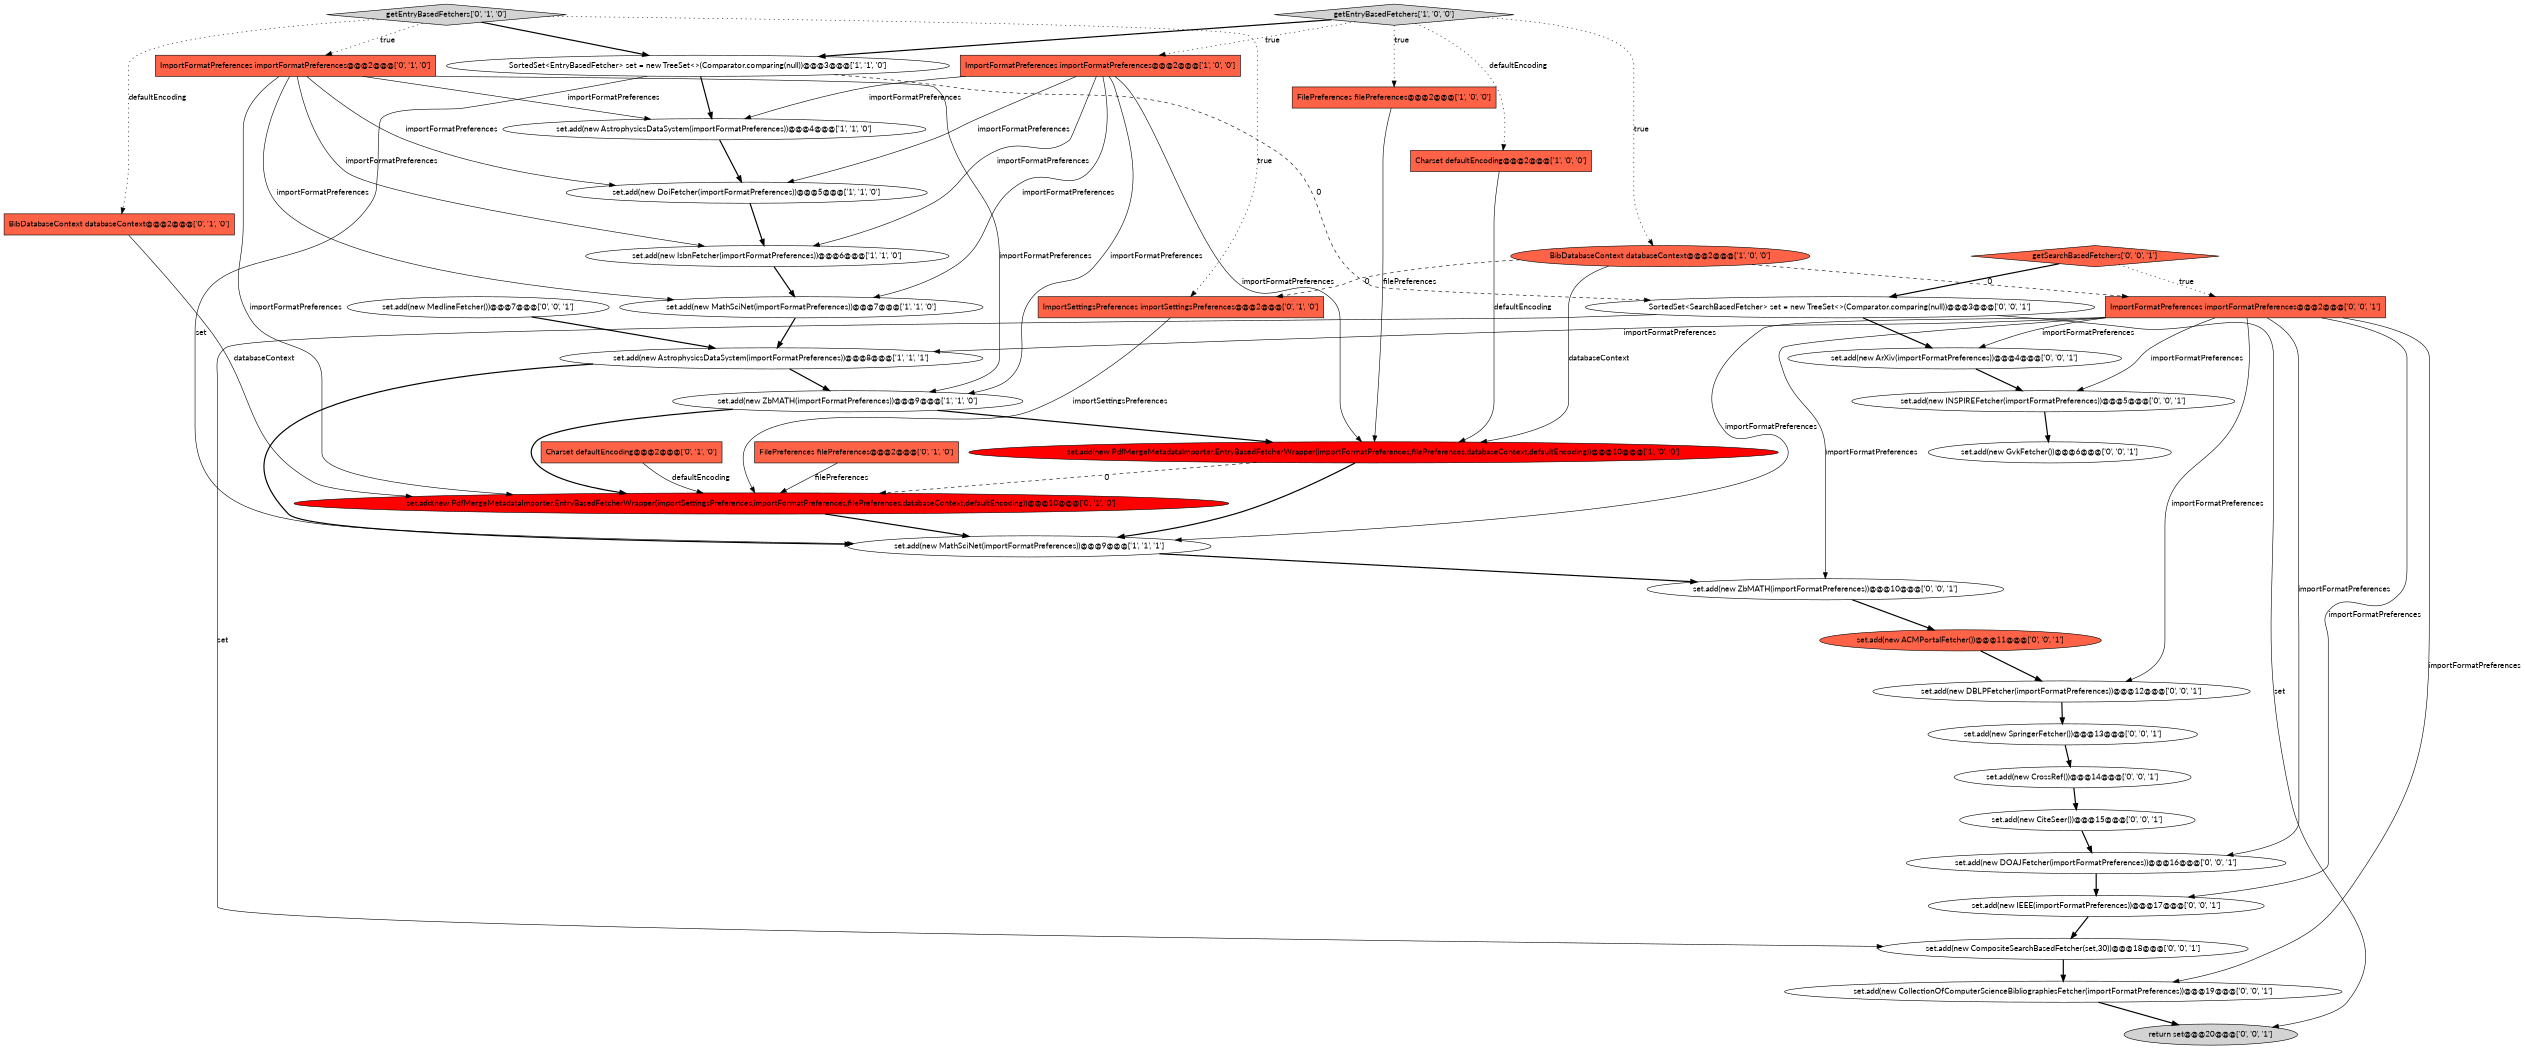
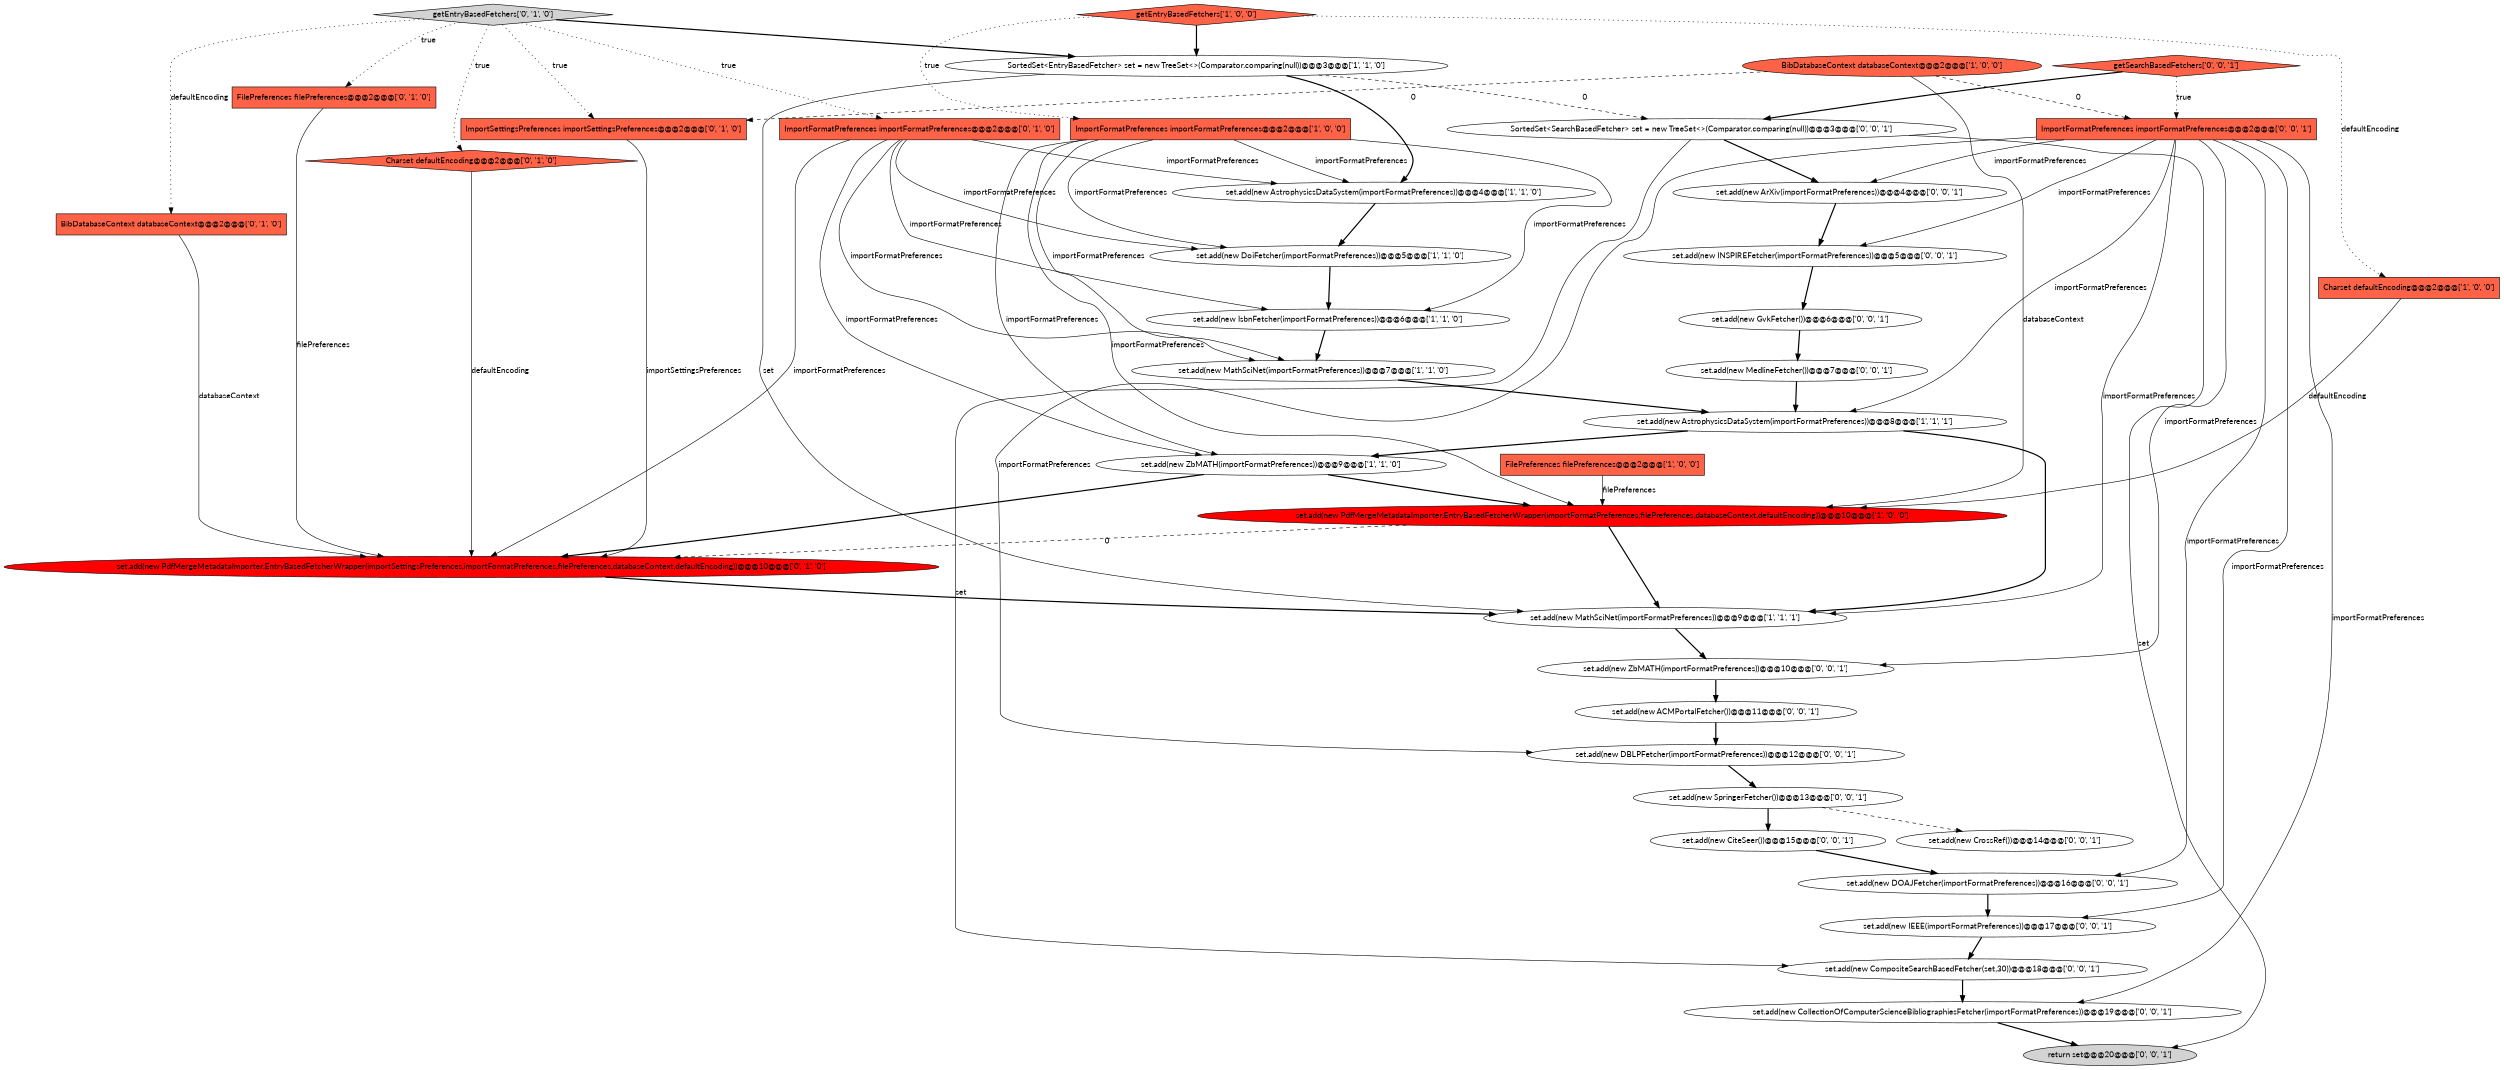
node "getEntryBasedFetchers['1', '0', '0']": fillcolor lightgray -> tomato
edge "getEntryBasedFetchers['0', '1', '0']" -> "FilePreferences filePreferences@@@2@@@['0', '1', '0']": added, label "true"
edge "getEntryBasedFetchers['1', '0', '0']" -> "FilePreferences filePreferences@@@2@@@['1', '0', '0']": removed, label "true"
edge "getEntryBasedFetchers['1', '0', '0']" -> "BibDatabaseContext databaseContext@@@2@@@['1', '0', '0']": removed, label "true"
edge "getEntryBasedFetchers['0', '1', '0']" -> "Charset defaultEncoding@@@2@@@['0', '1', '0']": added, label "true"
edge "set.add(new GvkFetcher())@@@6@@@['0', '0', '1']" -> "set.add(new MedlineFetcher())@@@7@@@['0', '0', '1']": added
node "Charset defaultEncoding@@@2@@@['0', '1', '0']": shape box -> diamond
node "set.add(new ACMPortalFetcher())@@@11@@@['0', '0', '1']": fillcolor tomato -> white
edge "set.add(new SpringerFetcher())@@@13@@@['0', '0', '1']" -> "set.add(new CrossRef())@@@14@@@['0', '0', '1']": style bold -> dashed
edge "set.add(new CrossRef())@@@14@@@['0', '0', '1']" -> "set.add(new CiteSeer())@@@15@@@['0', '0', '1']": now "set.add(new SpringerFetcher())@@@13@@@['0', '0', '1']" -> "set.add(new CiteSeer())@@@15@@@['0', '0', '1']"
